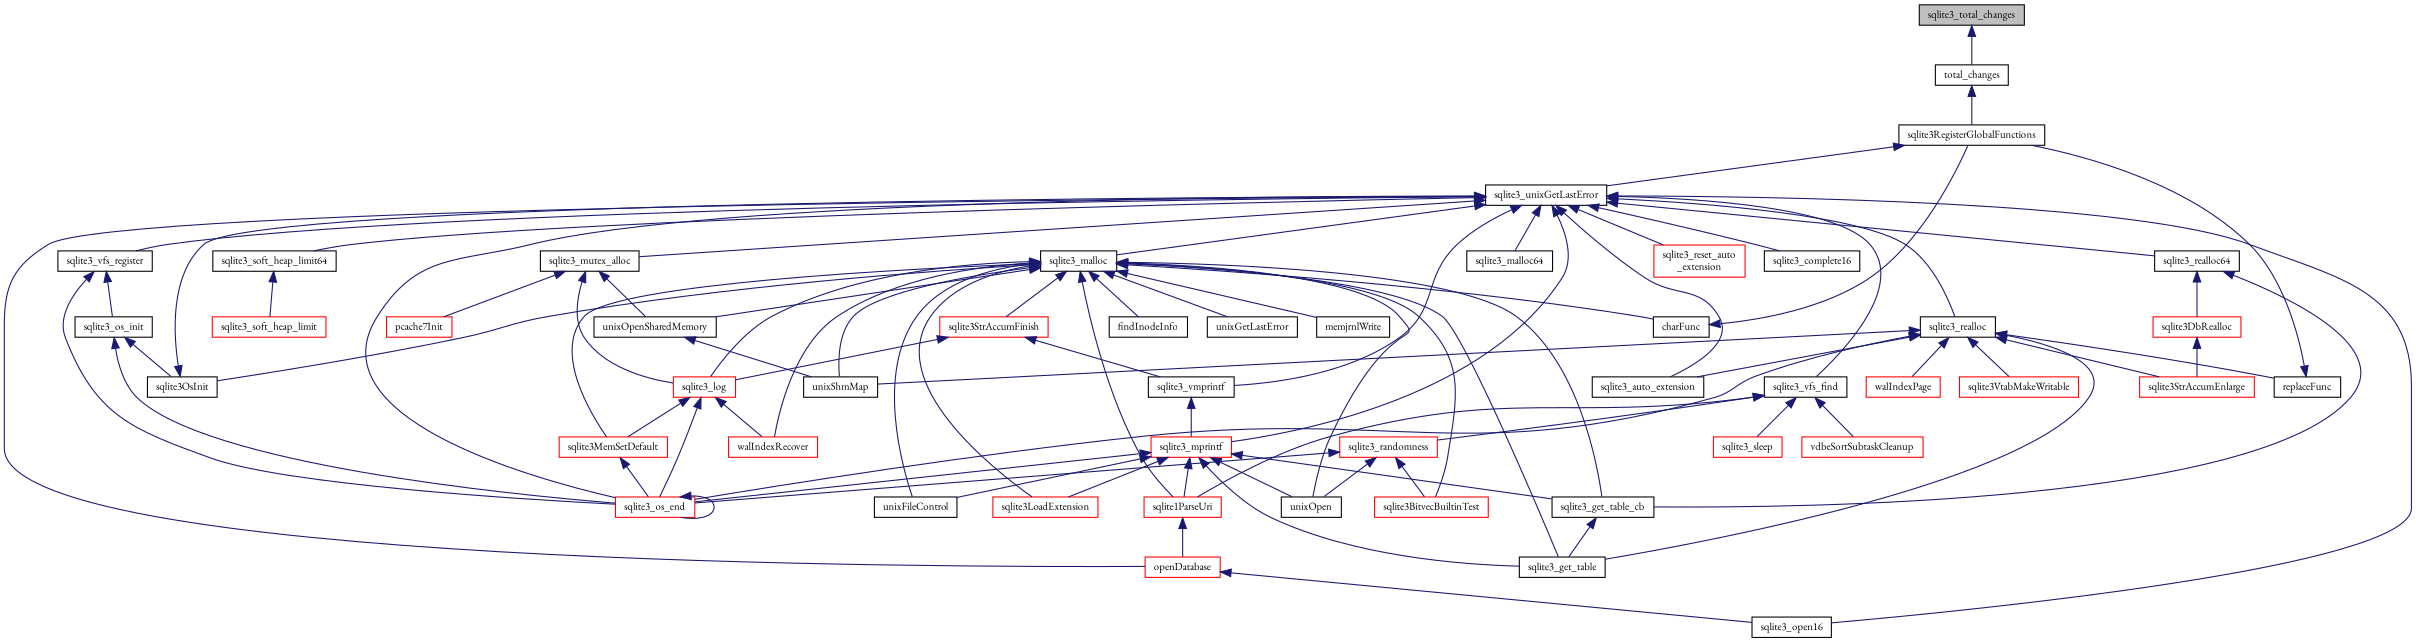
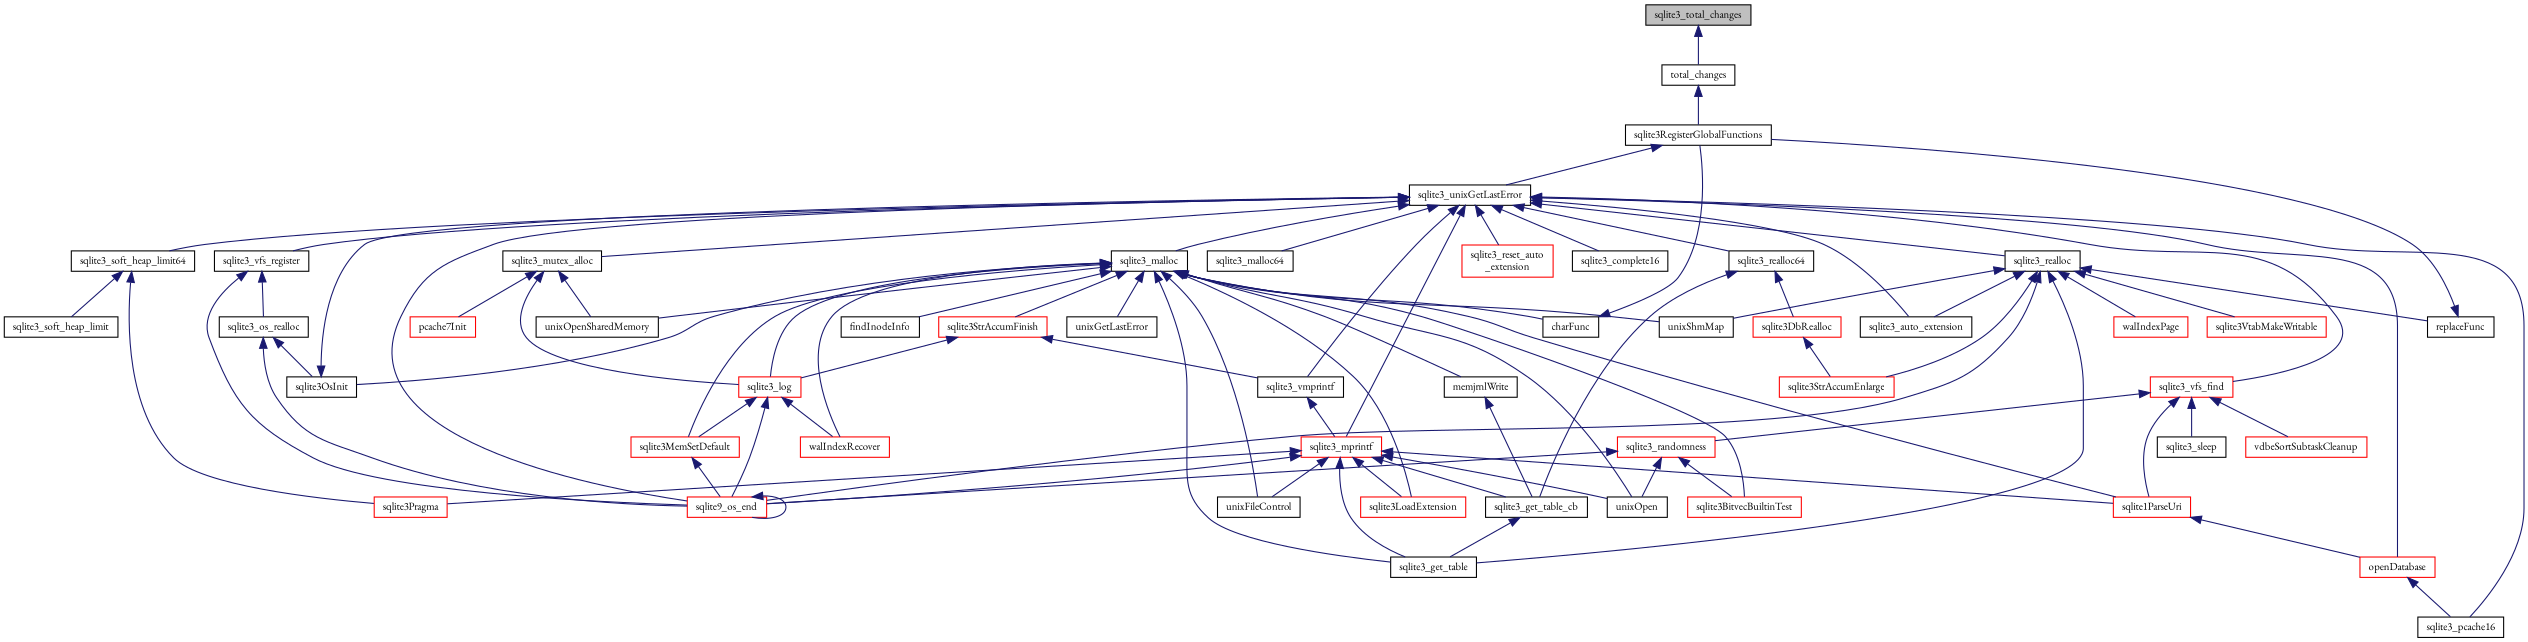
edge "sqlite3_get_table_cb" -> "sqlite3_malloc": now "sqlite3_get_table_cb" -> "memjrnlWrite"
node "sqlite3_os_init": label "sqlite3_os_init" -> "sqlite3_os_realloc"
node "sqlite3_soft_heap_limit": color red -> black
edge "unixShmMap" -> "unixOpenSharedMemory": removed
node "sqlite3_vfs_find": color black -> red
node "sqlite3_sleep": color red -> black
node "sqlite3Pragma": added
node "sqlite3_os_end": label "sqlite3_os_end" -> "sqlite9_os_end"
node "sqlite3_open16": label "sqlite3_open16" -> "sqlite3_pcache16"
